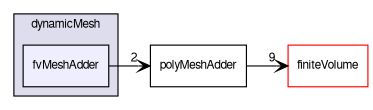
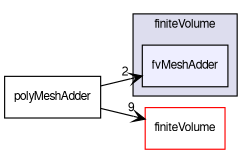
cluster "dynamicMesh": label "dynamicMesh" -> "finiteVolume"
edge "fvMeshAdder" -> "polyMeshAdder": reversed
